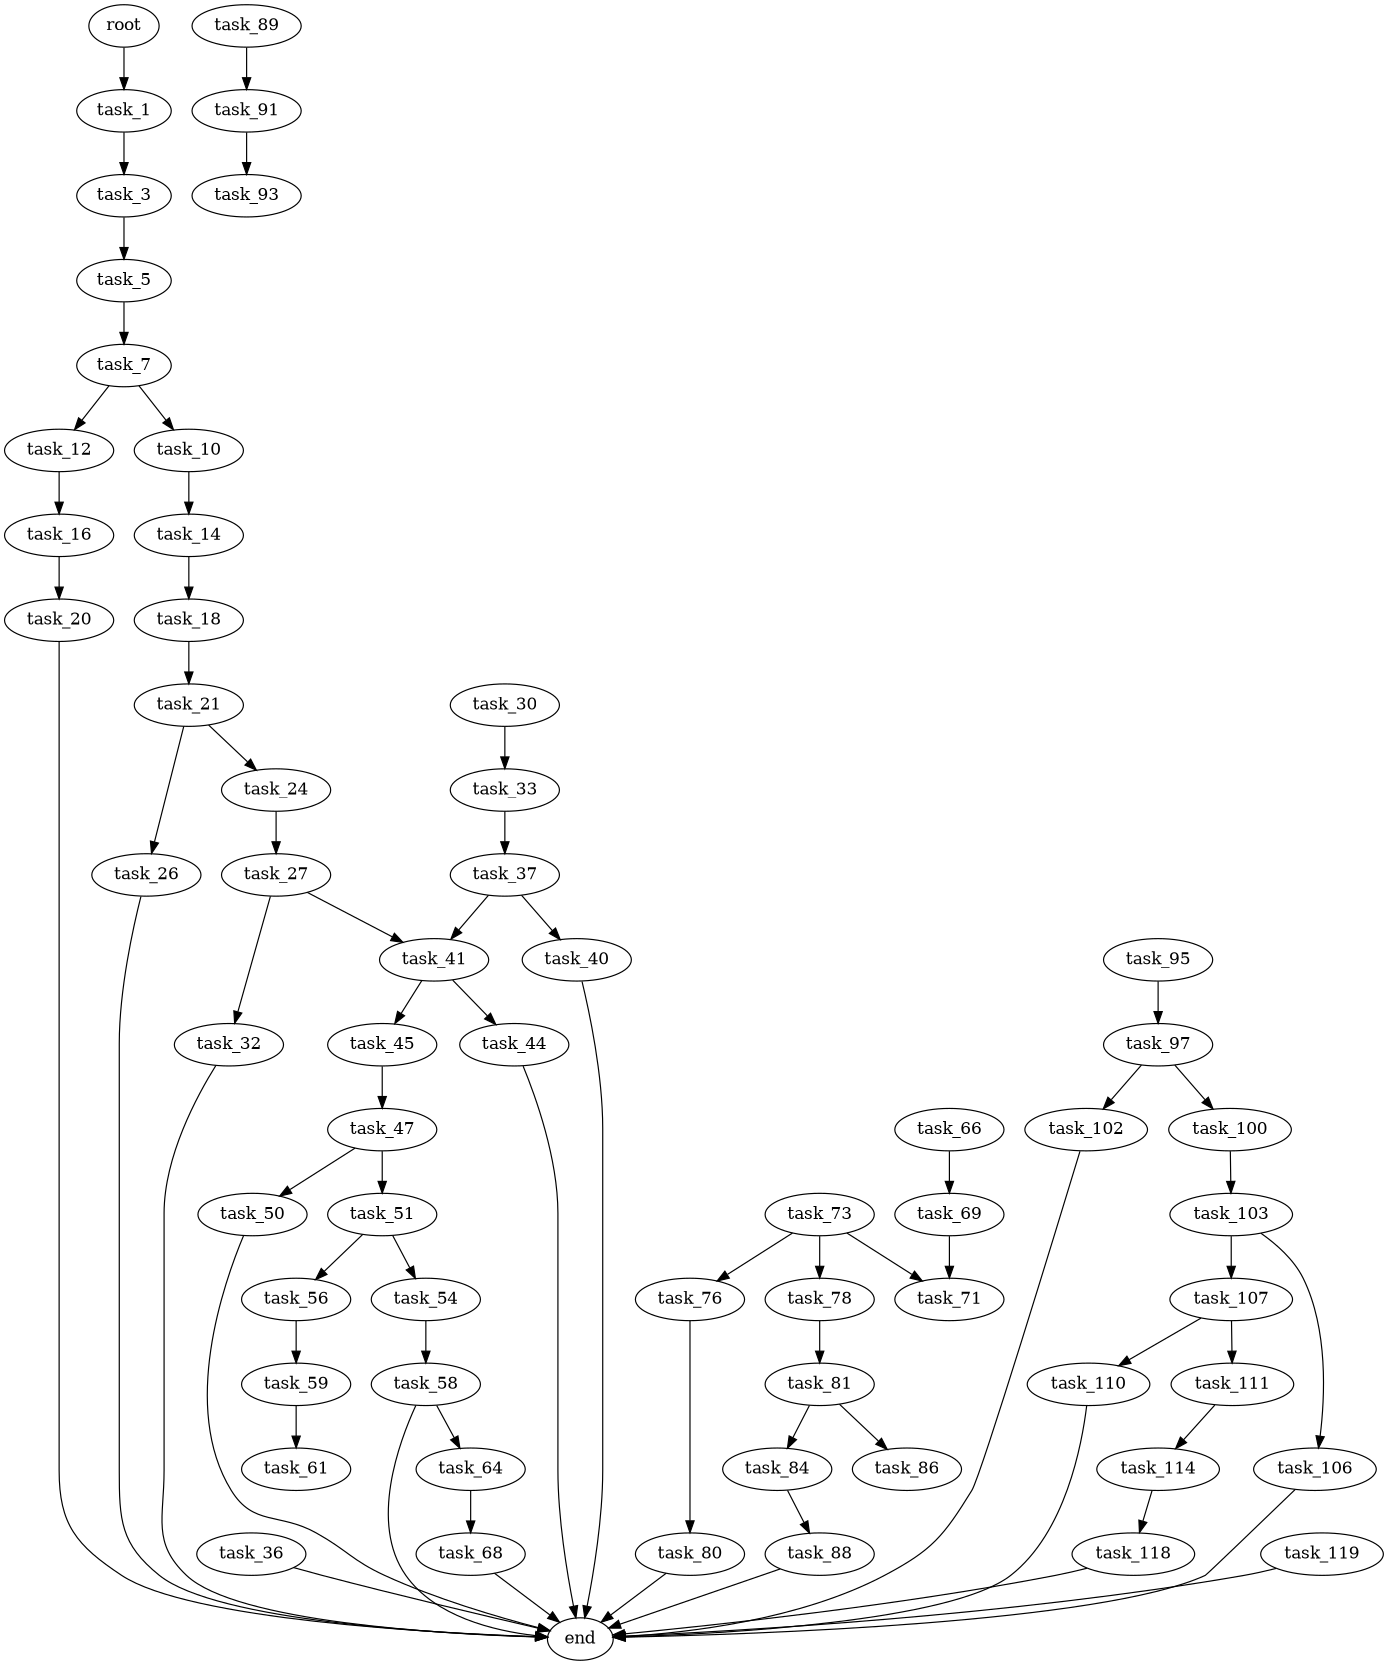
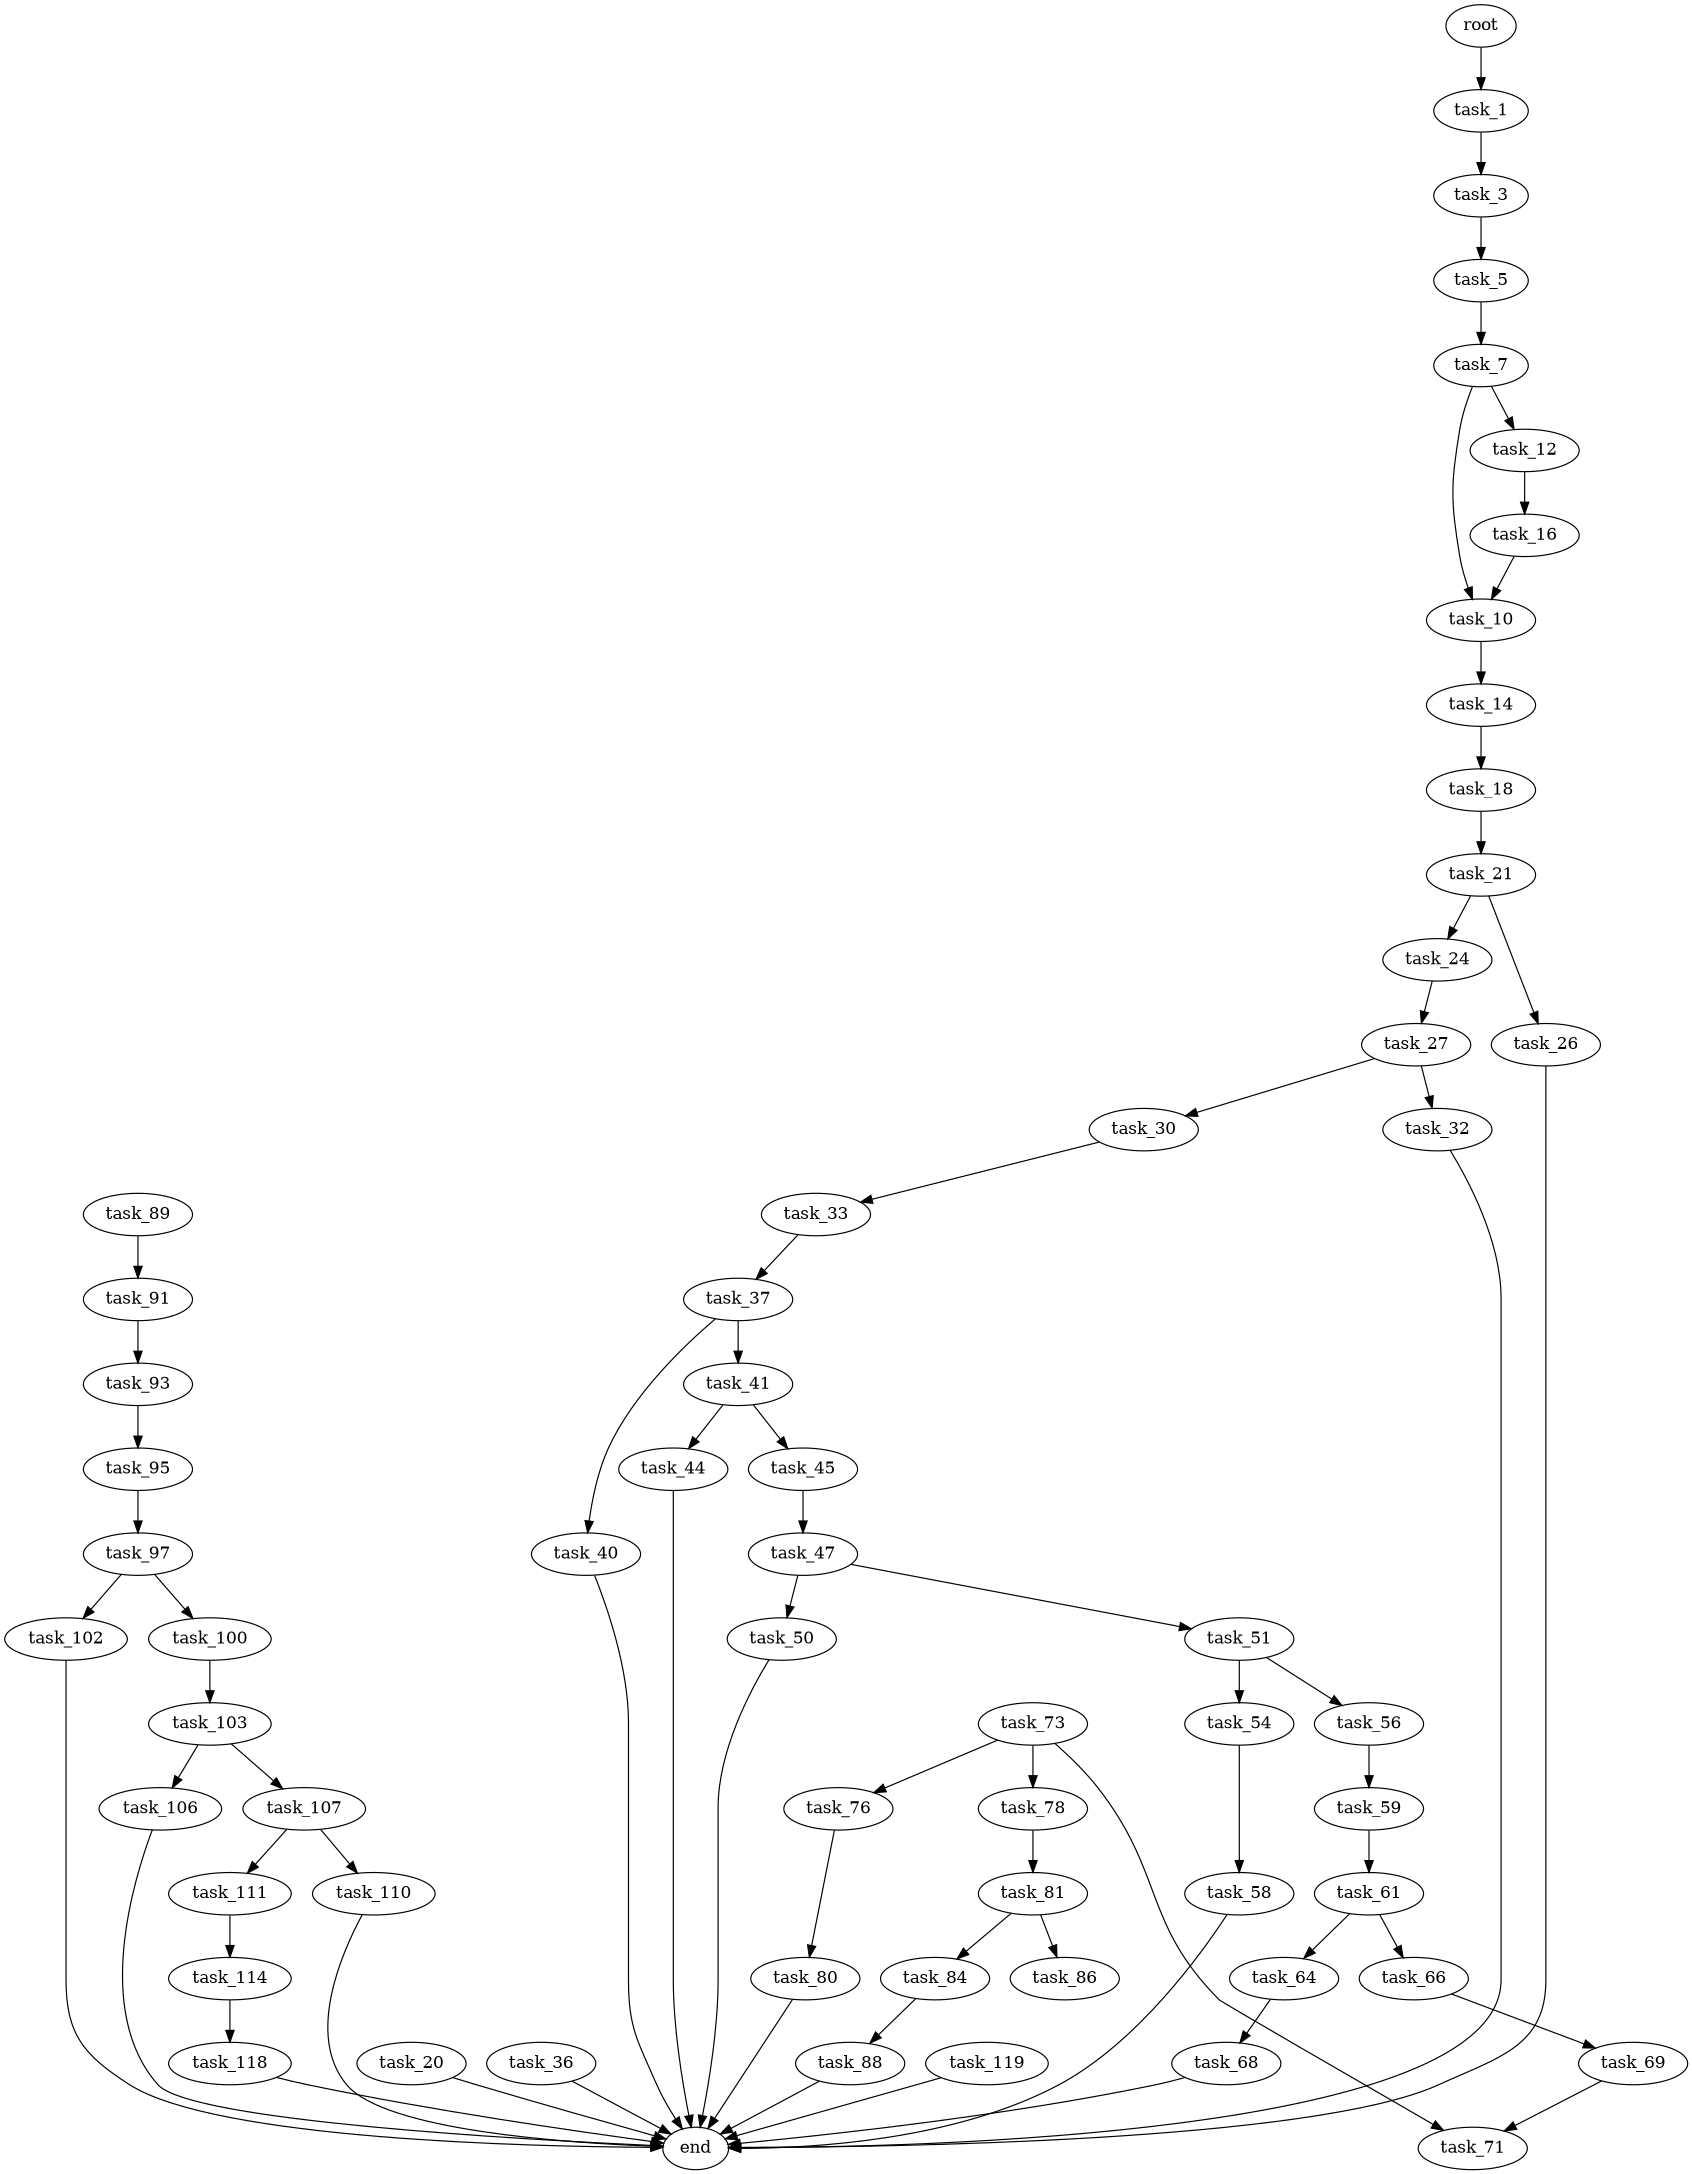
edge "task_16" -> "task_20": now "task_16" -> "task_10"
edge "task_27" -> "task_41": now "task_27" -> "task_30"
edge "task_93" -> "task_95": added
edge "task_58" -> "task_64": now "task_61" -> "task_64"
edge "task_61" -> "task_66": added
